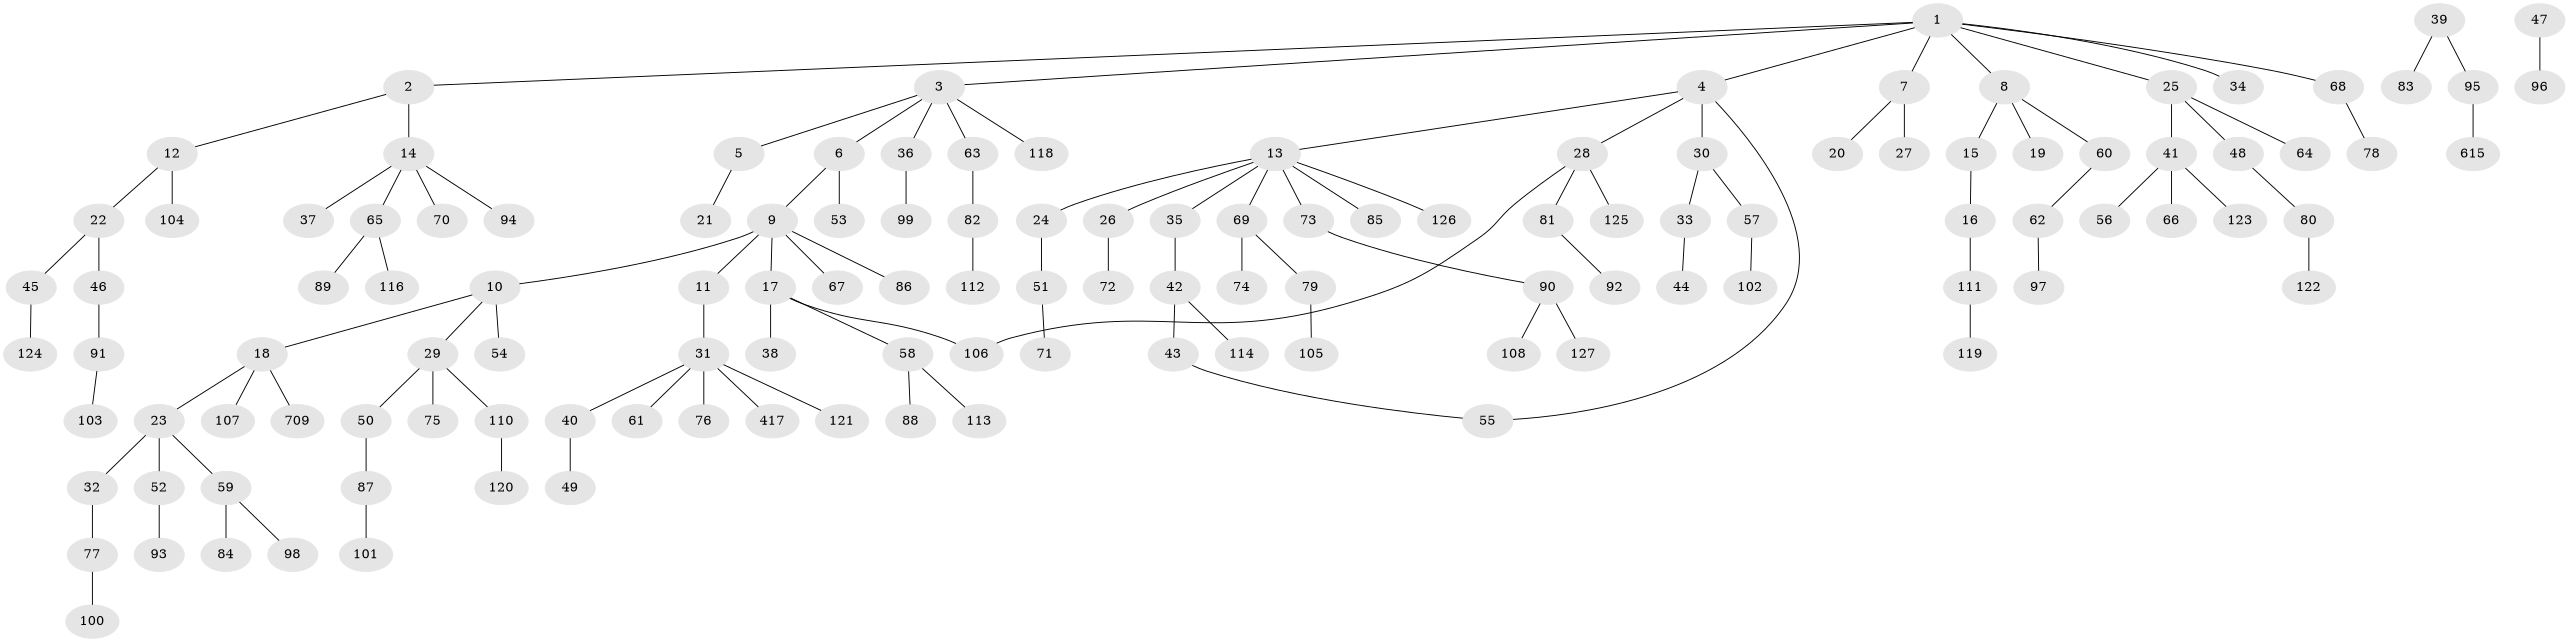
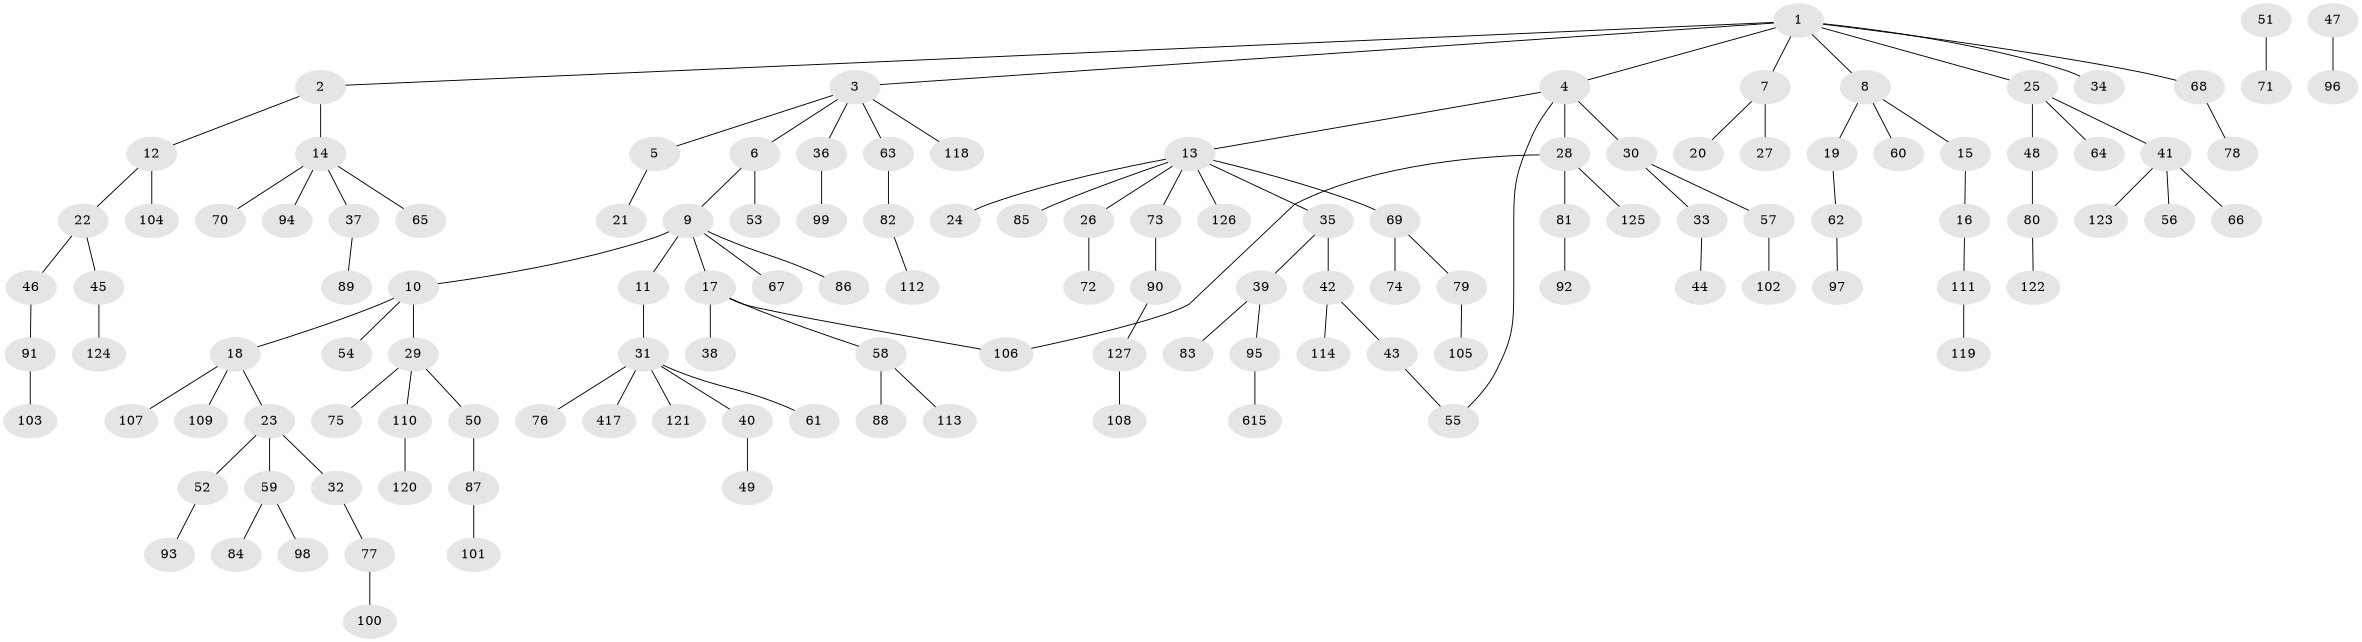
edge "60" -- "62": now "19" -- "62"
edge "65" -- "89": now "37" -- "89"
edge "24" -- "51": removed
edge "35" -- "39": added
node "116": removed
edge "90" -- "108": now "127" -- "108"
node "709": label "709" -> "109"
